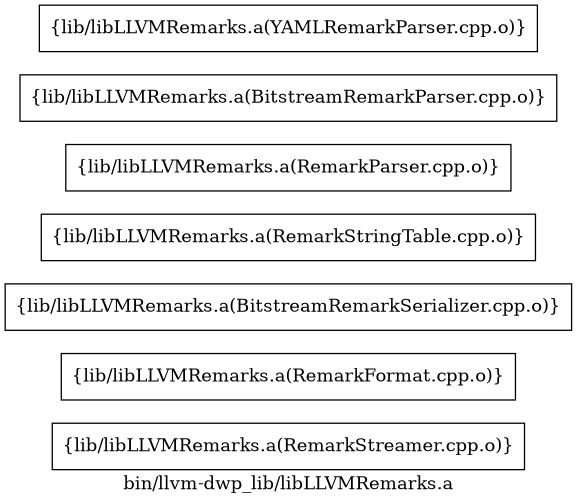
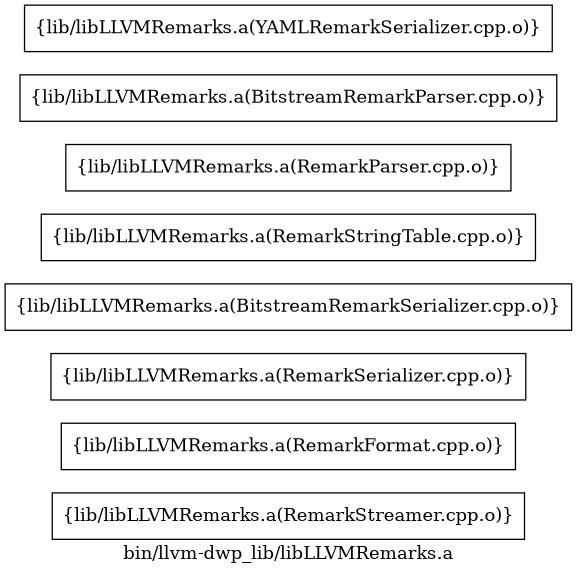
node "{lib/libLLVMRemarks.a(YAMLRemarkSerializer.cpp.o)}": added
node "{lib/libLLVMRemarks.a(YAMLRemarkParser.cpp.o)}": removed
node "{lib/libLLVMRemarks.a(RemarkSerializer.cpp.o)}": added
